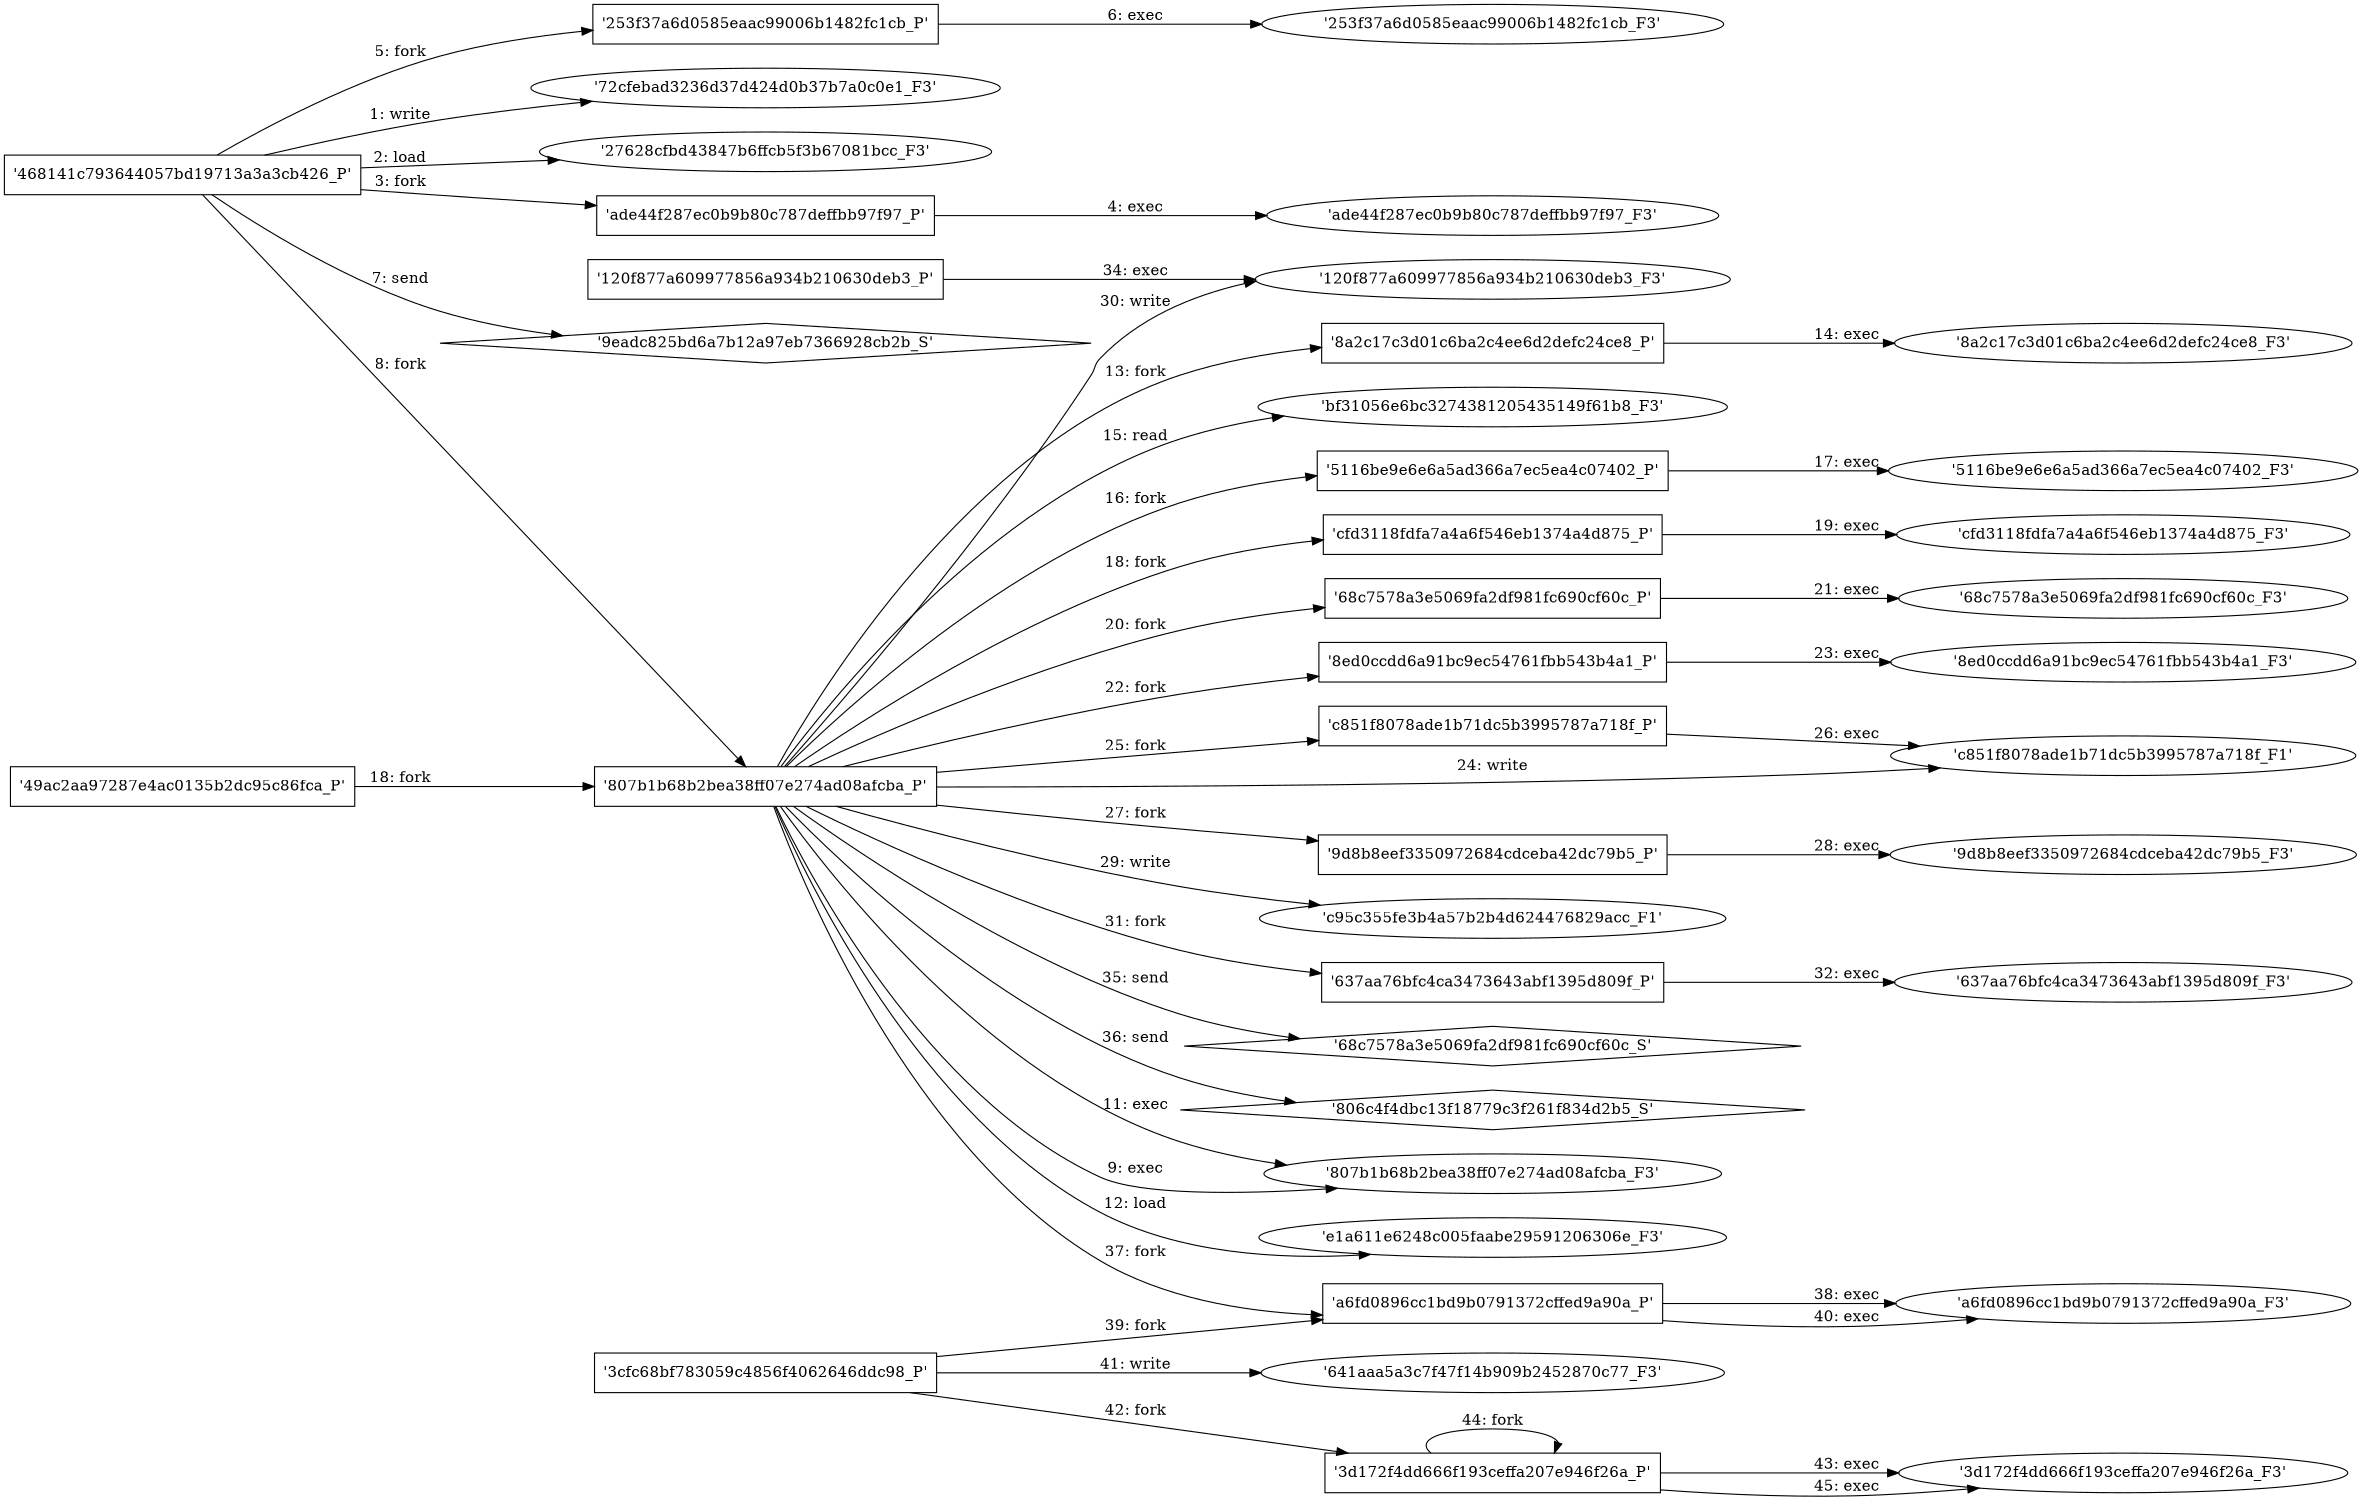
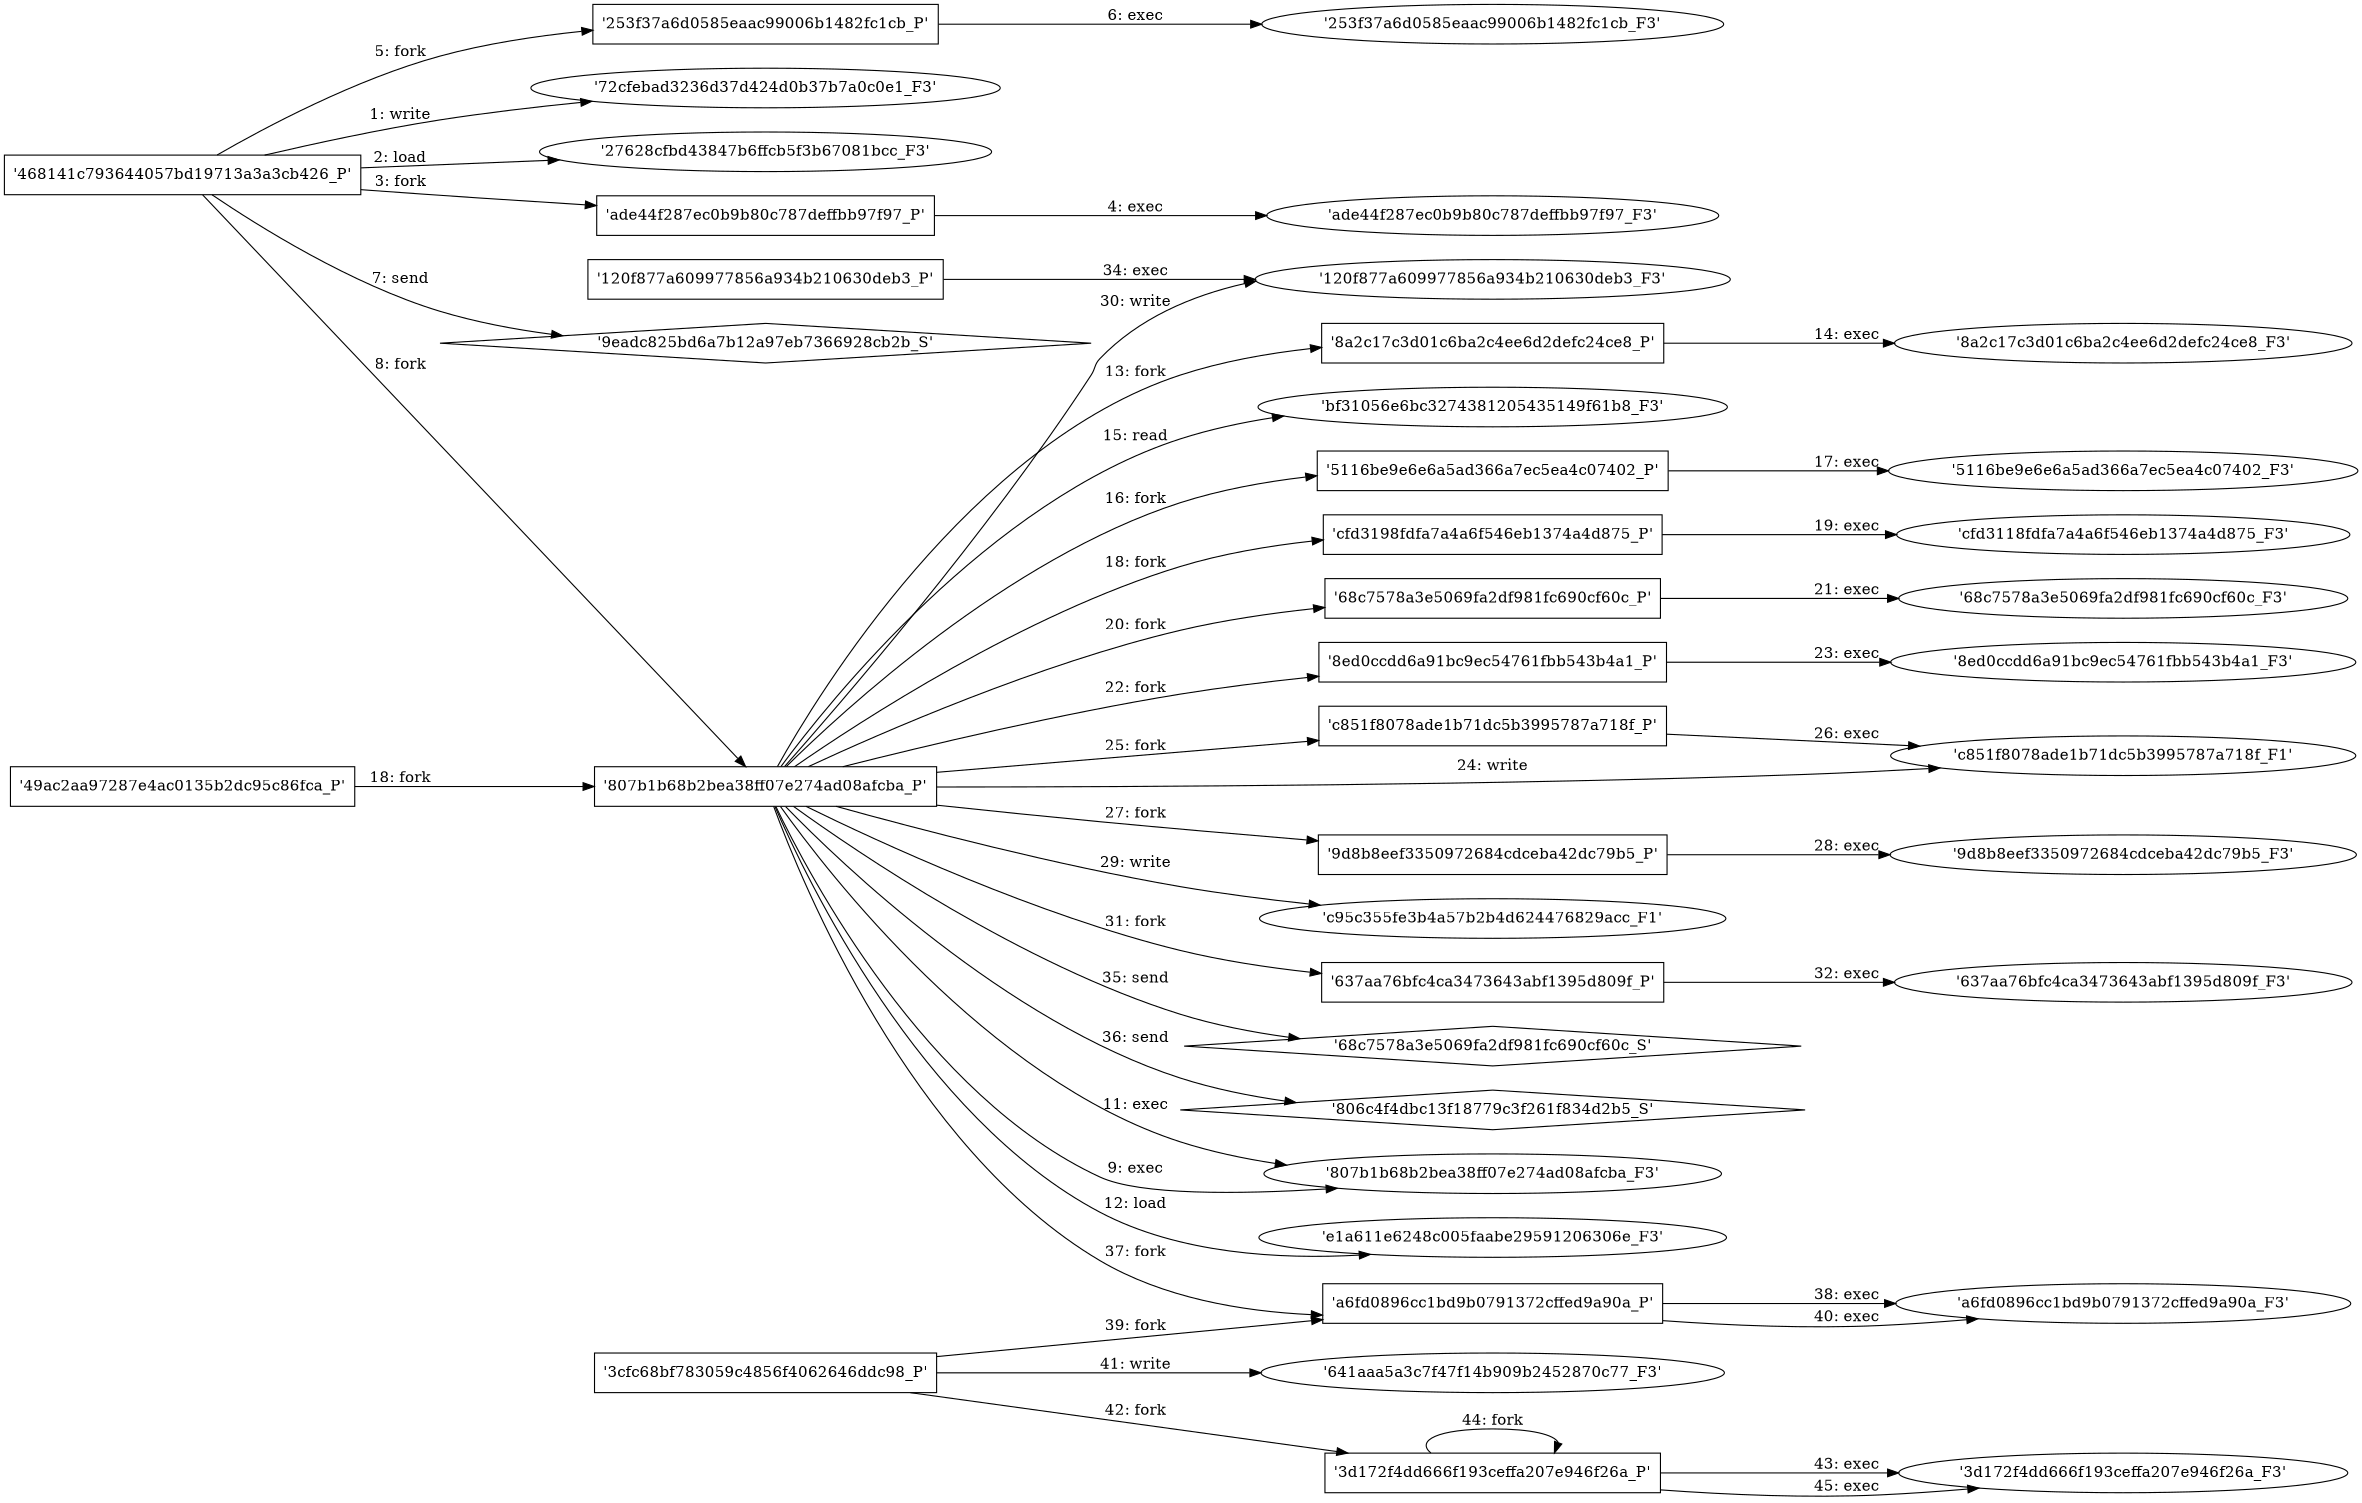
node "'cfd3118fdfa7a4a6f546eb1374a4d875_P'": label "'cfd3118fdfa7a4a6f546eb1374a4d875_P'" -> "'cfd3198fdfa7a4a6f546eb1374a4d875_P'"
